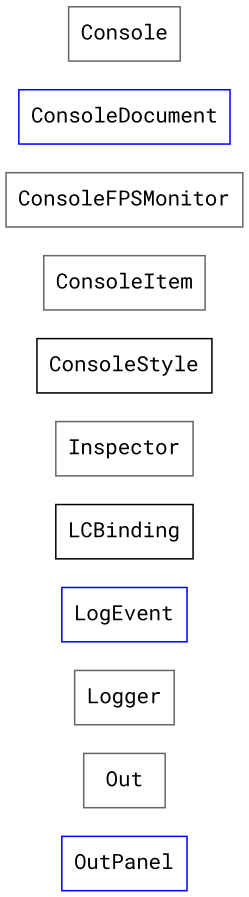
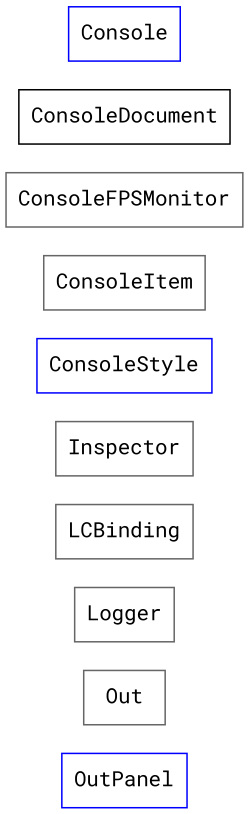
node "Console": color gray40 -> blue
node "ConsoleDocument": color blue -> black
node "ConsoleStyle": color black -> blue
node "LCBinding": color black -> gray40
node "LogEvent": removed
